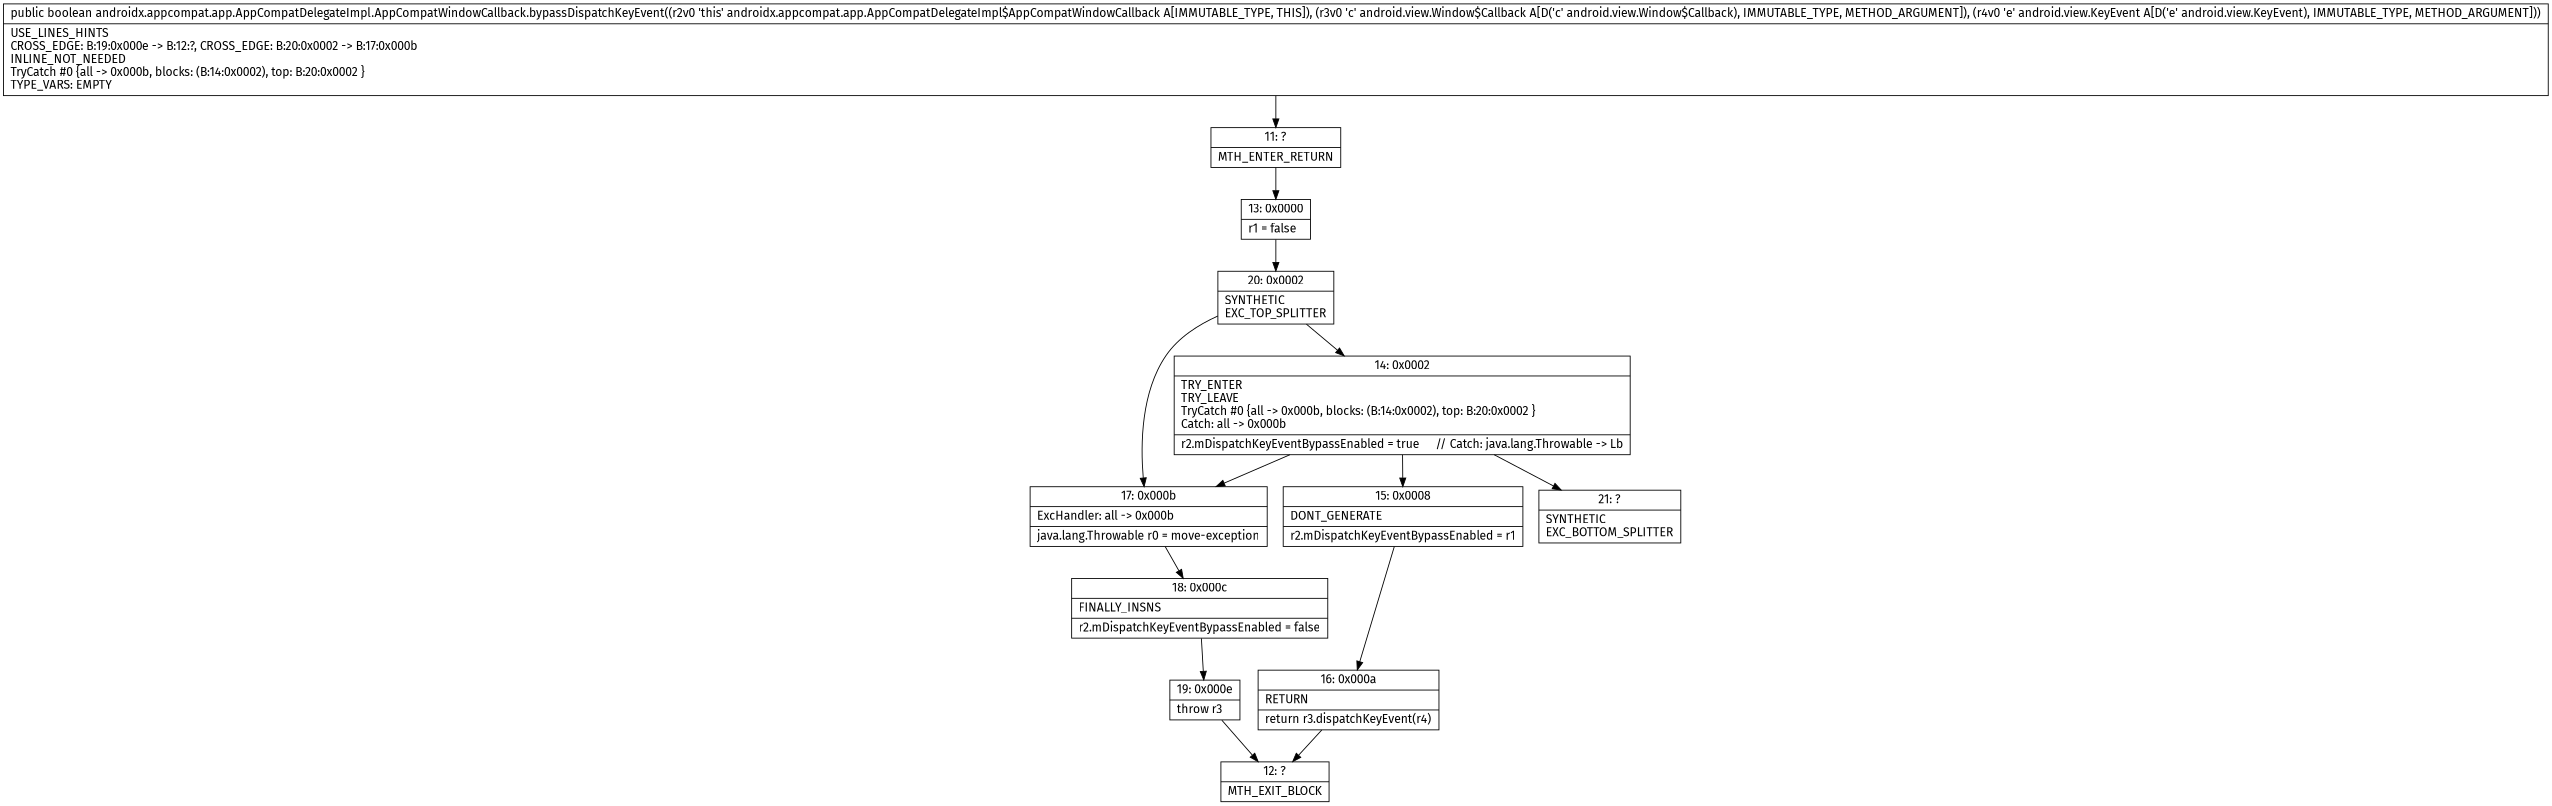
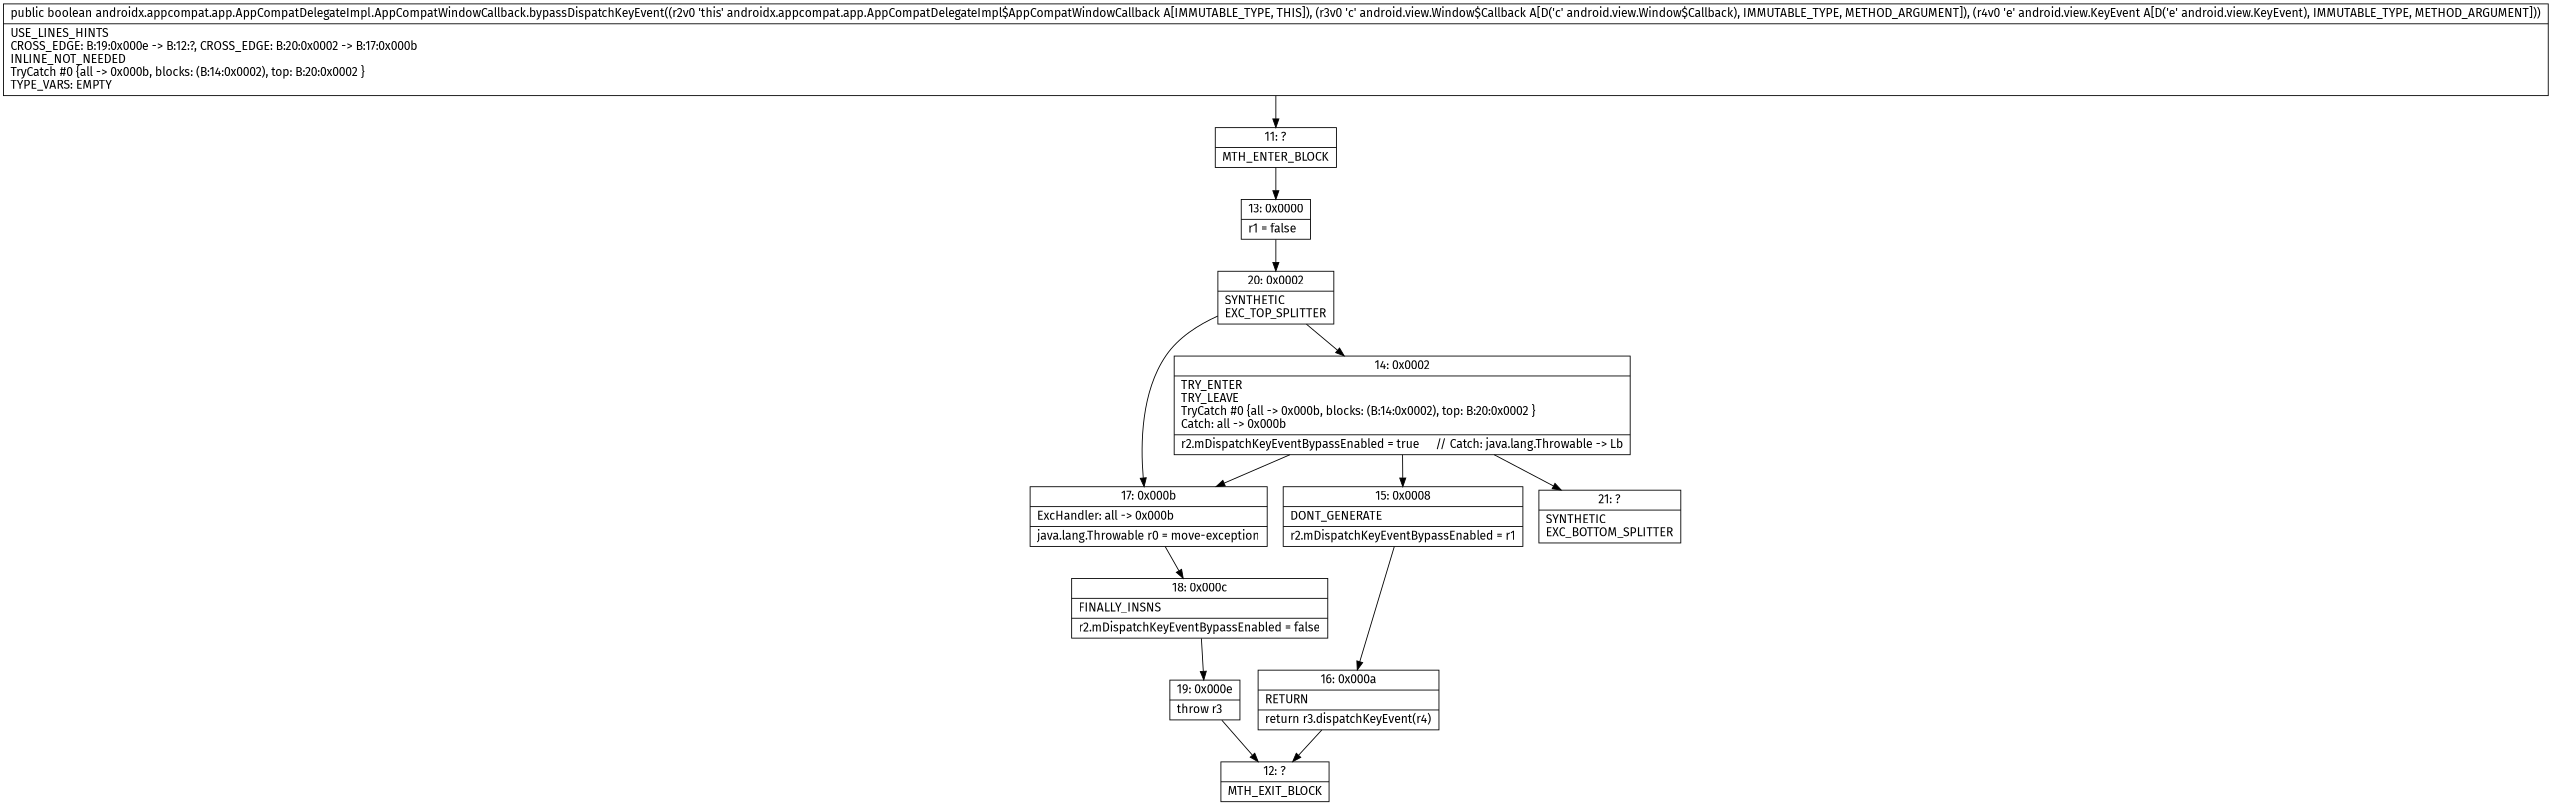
node "11: ?": text "MTH_ENTER_RETURN" -> "MTH_ENTER_BLOCK"
